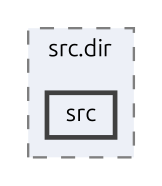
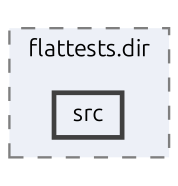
cluster "src.dir": label "src.dir" -> "flattests.dir"
